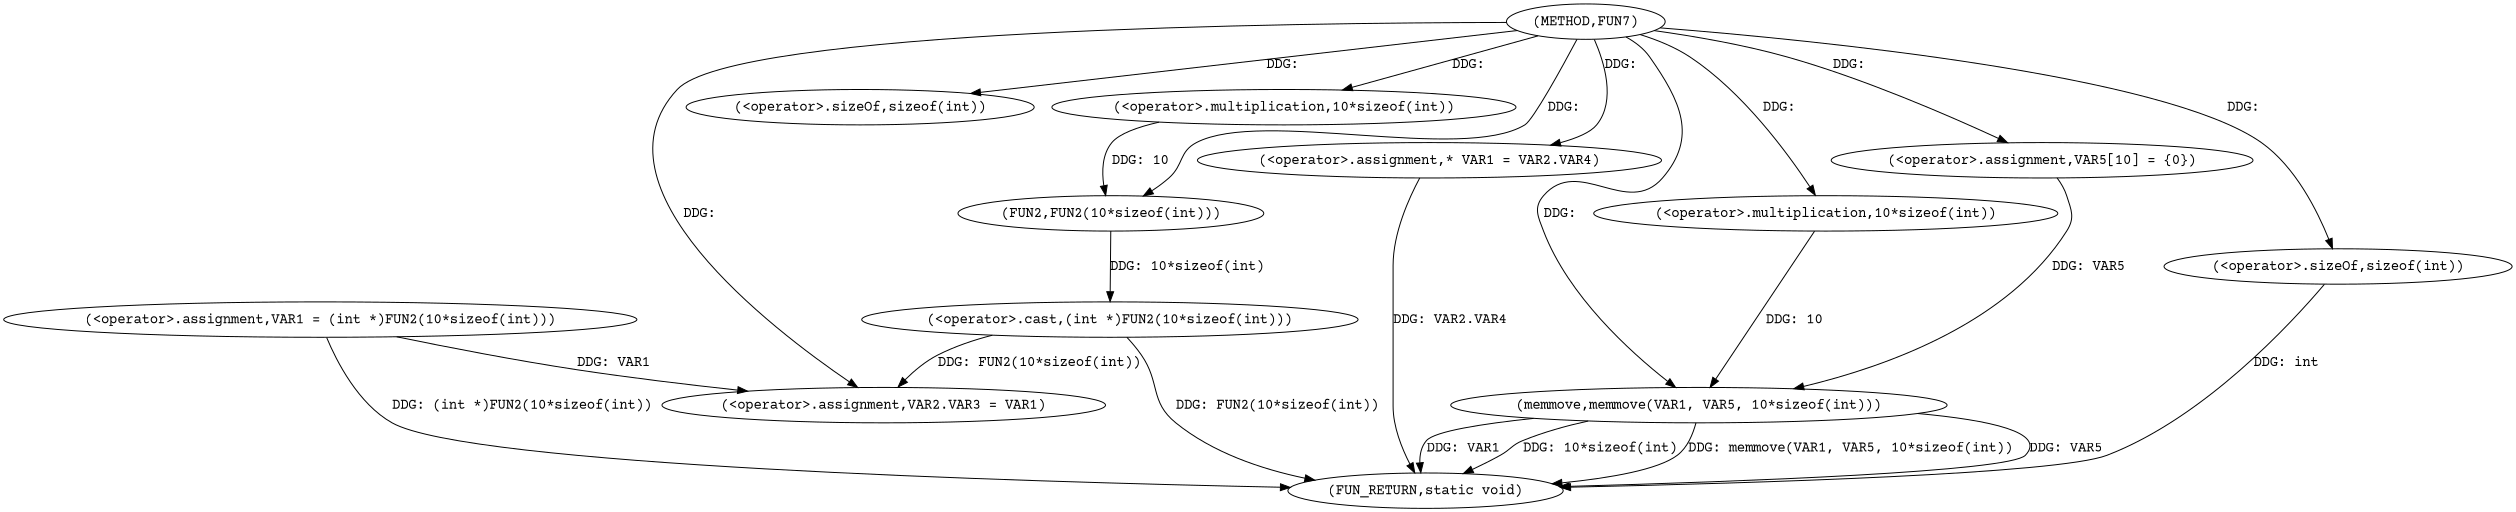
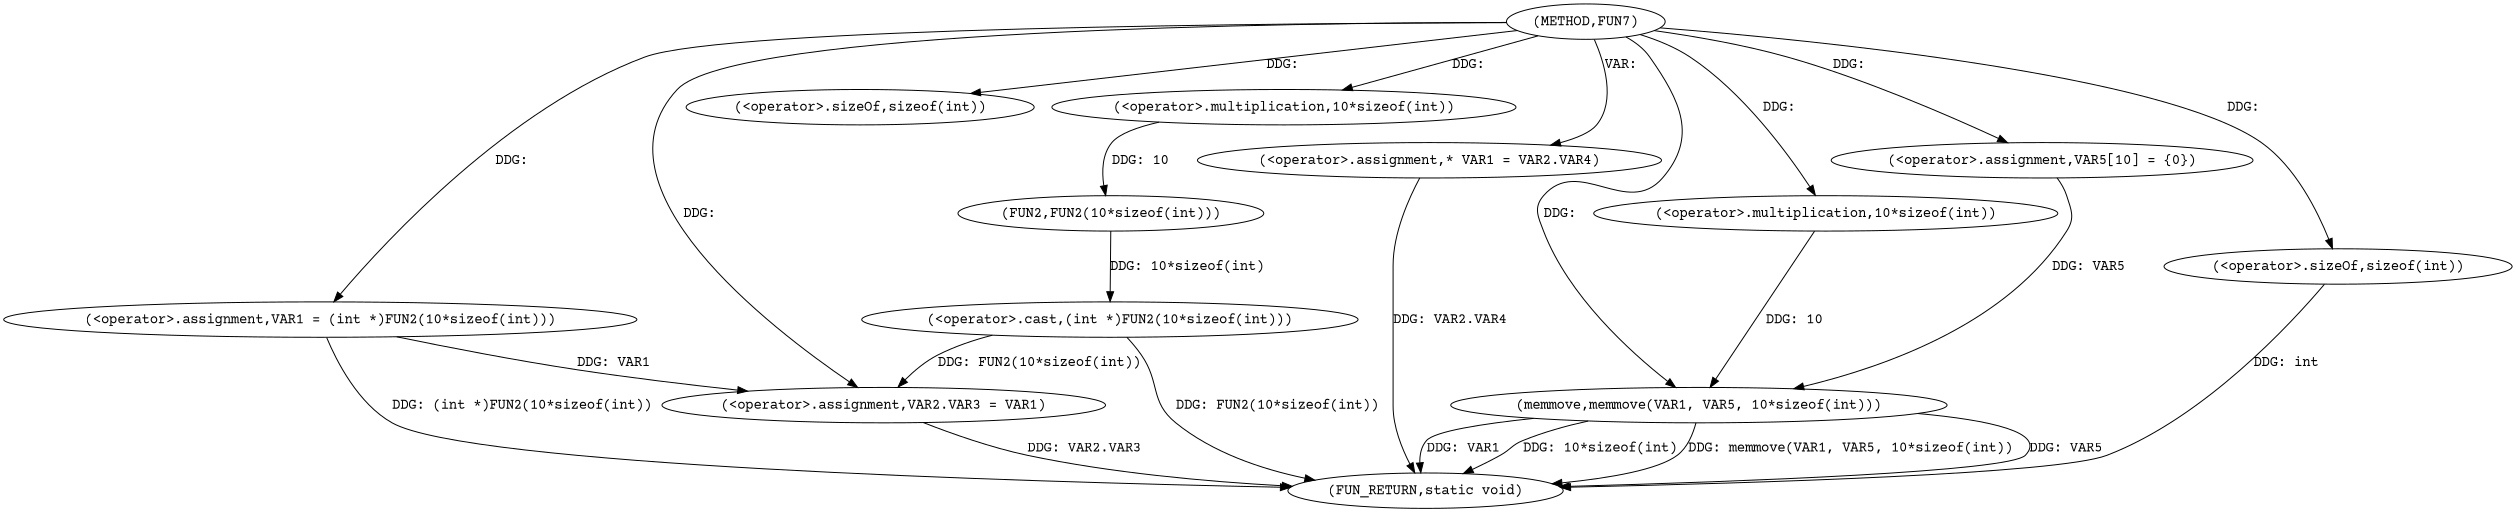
edge "(METHOD,FUN7)" -> "(<operator>.assignment,* VAR1 = VAR2.VAR4)": label "DDG: " -> "VAR: "
edge "(METHOD,FUN7)" -> "(FUN2,FUN2(10*sizeof(int)))": now "(METHOD,FUN7)" -> "(<operator>.assignment,VAR1 = (int *)FUN2(10*sizeof(int)))"
edge "(<operator>.assignment,VAR2.VAR3 = VAR1)" -> "(FUN_RETURN,static void)": added, label "DDG: VAR2.VAR3"
